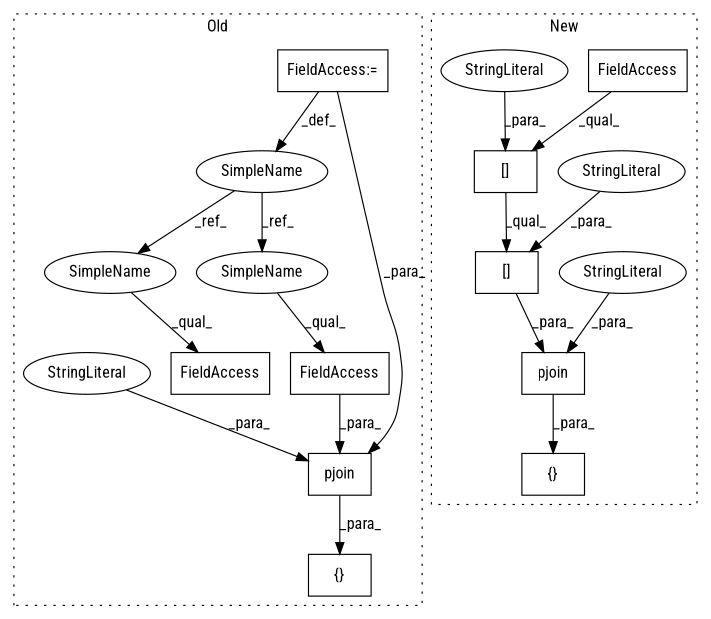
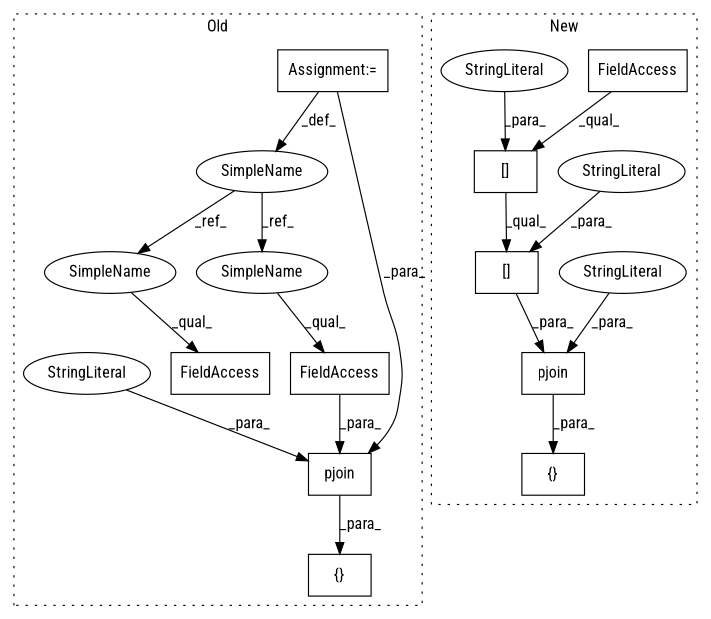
node "FieldAccess:=": label "FieldAccess:=" -> "Assignment:="
